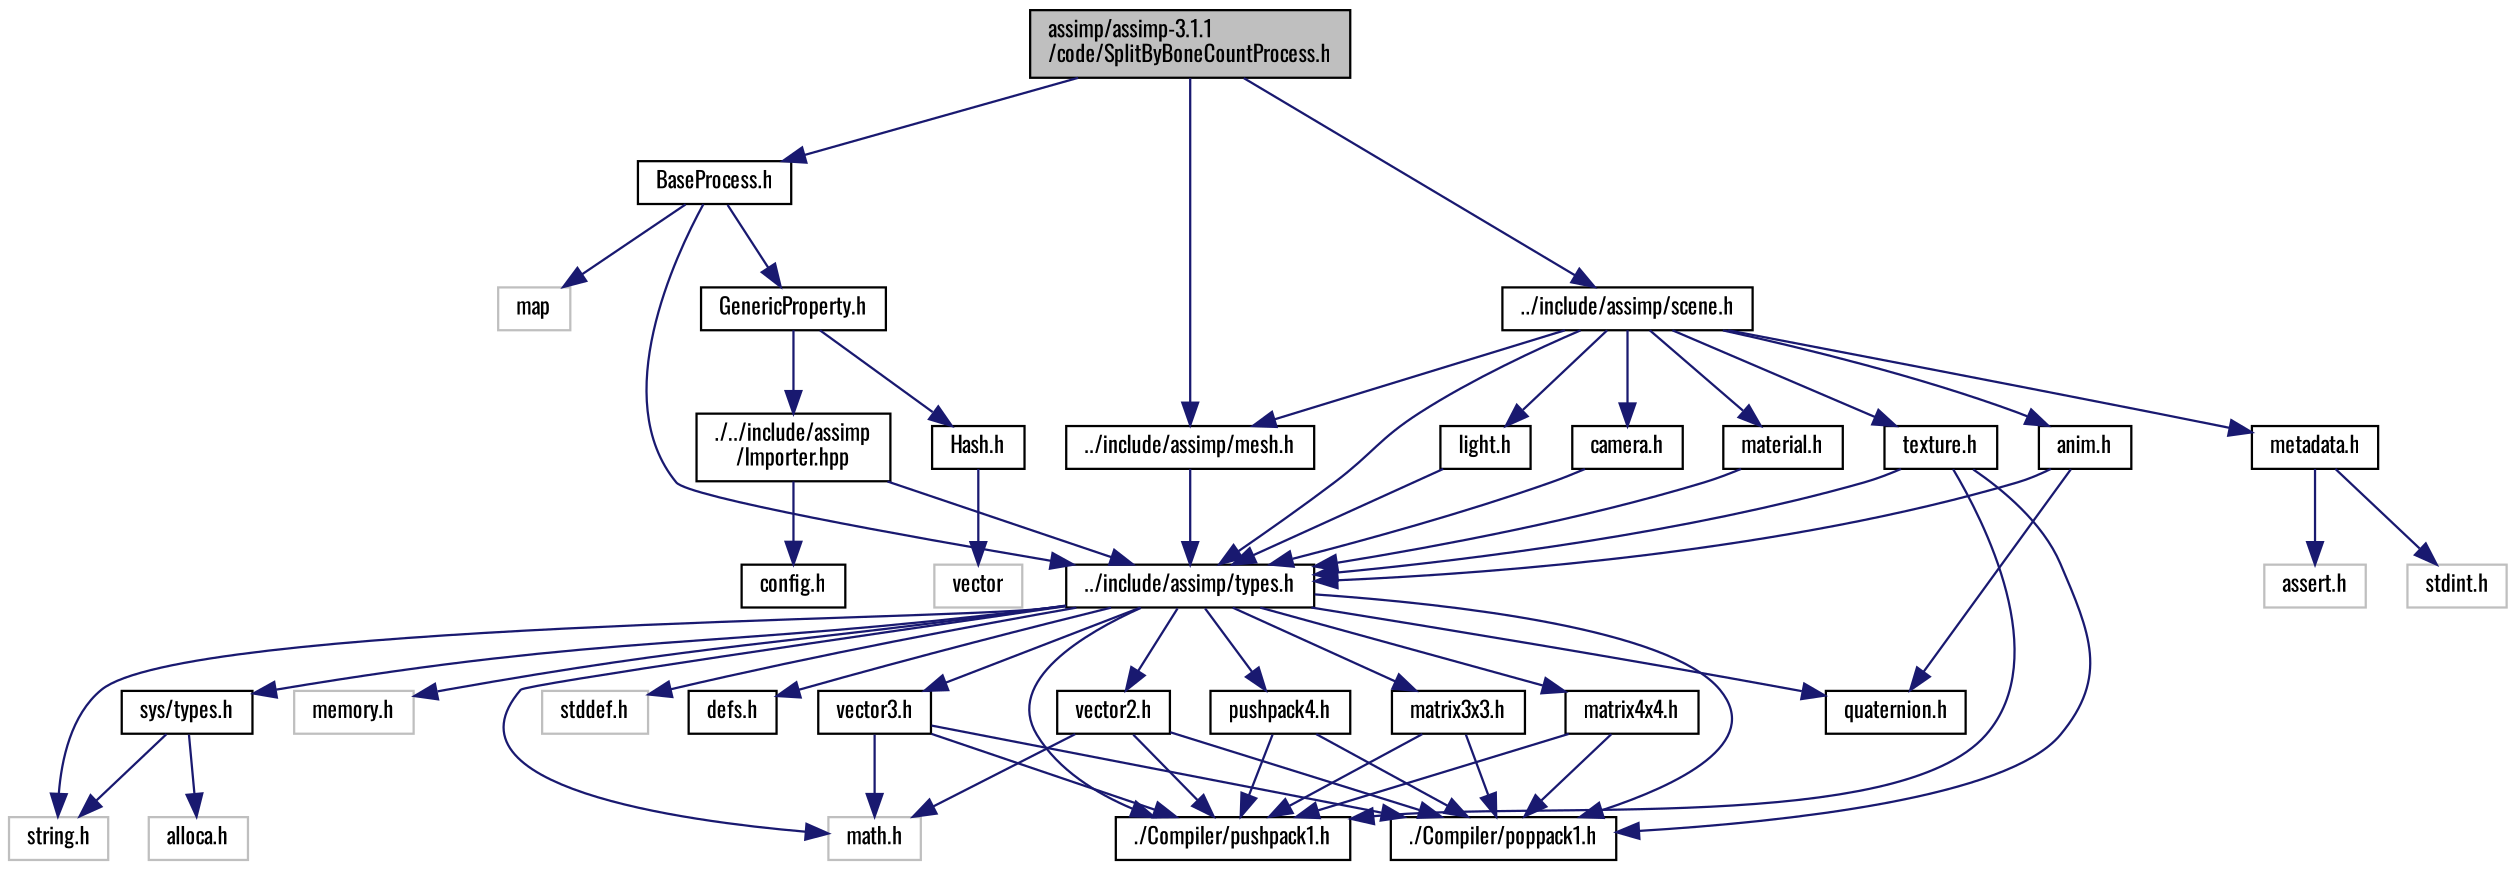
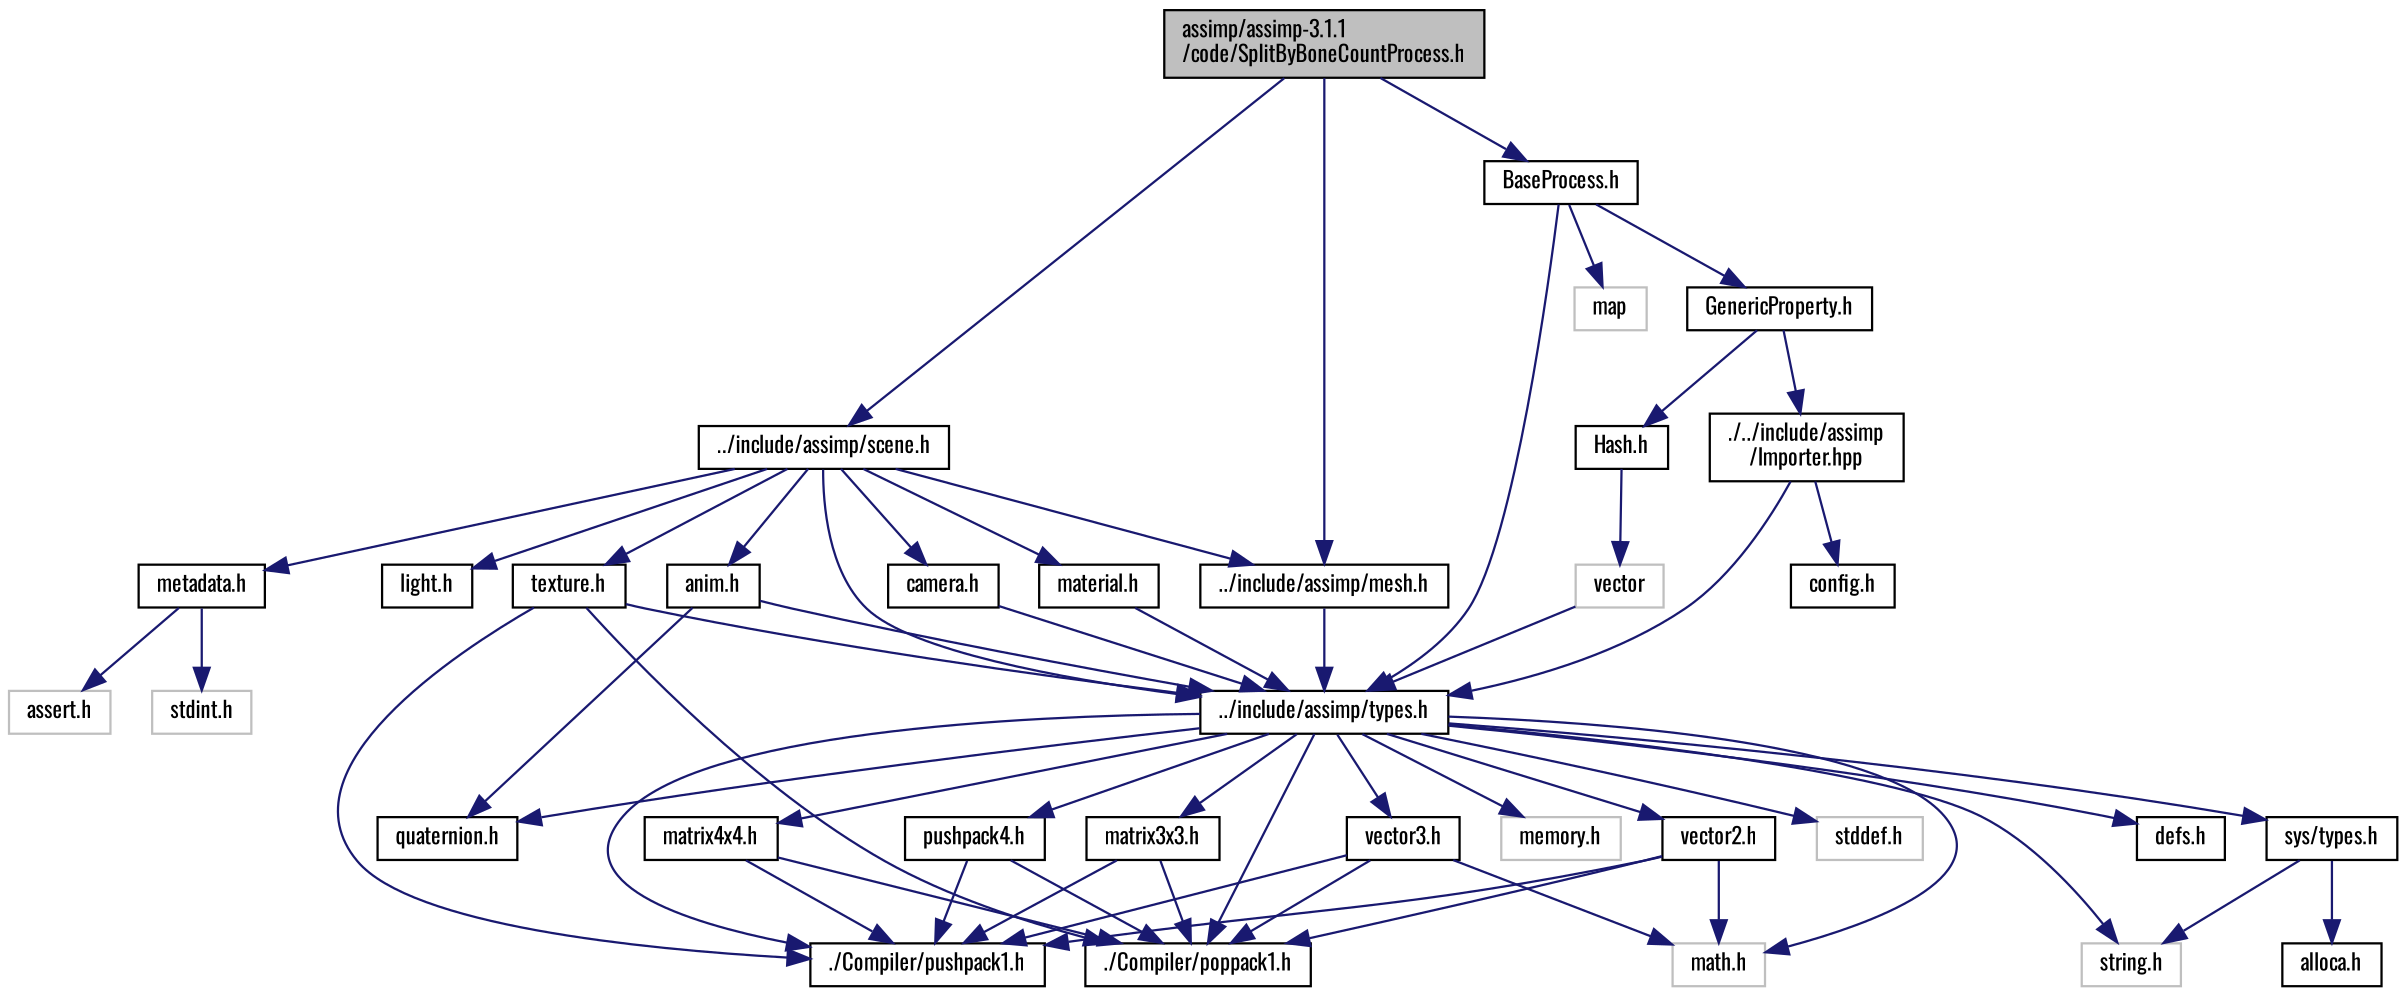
edge "light.h" -> "../include/assimp/types.h": now "vector" -> "../include/assimp/types.h"
node "alloca.h": color grey75 -> black
